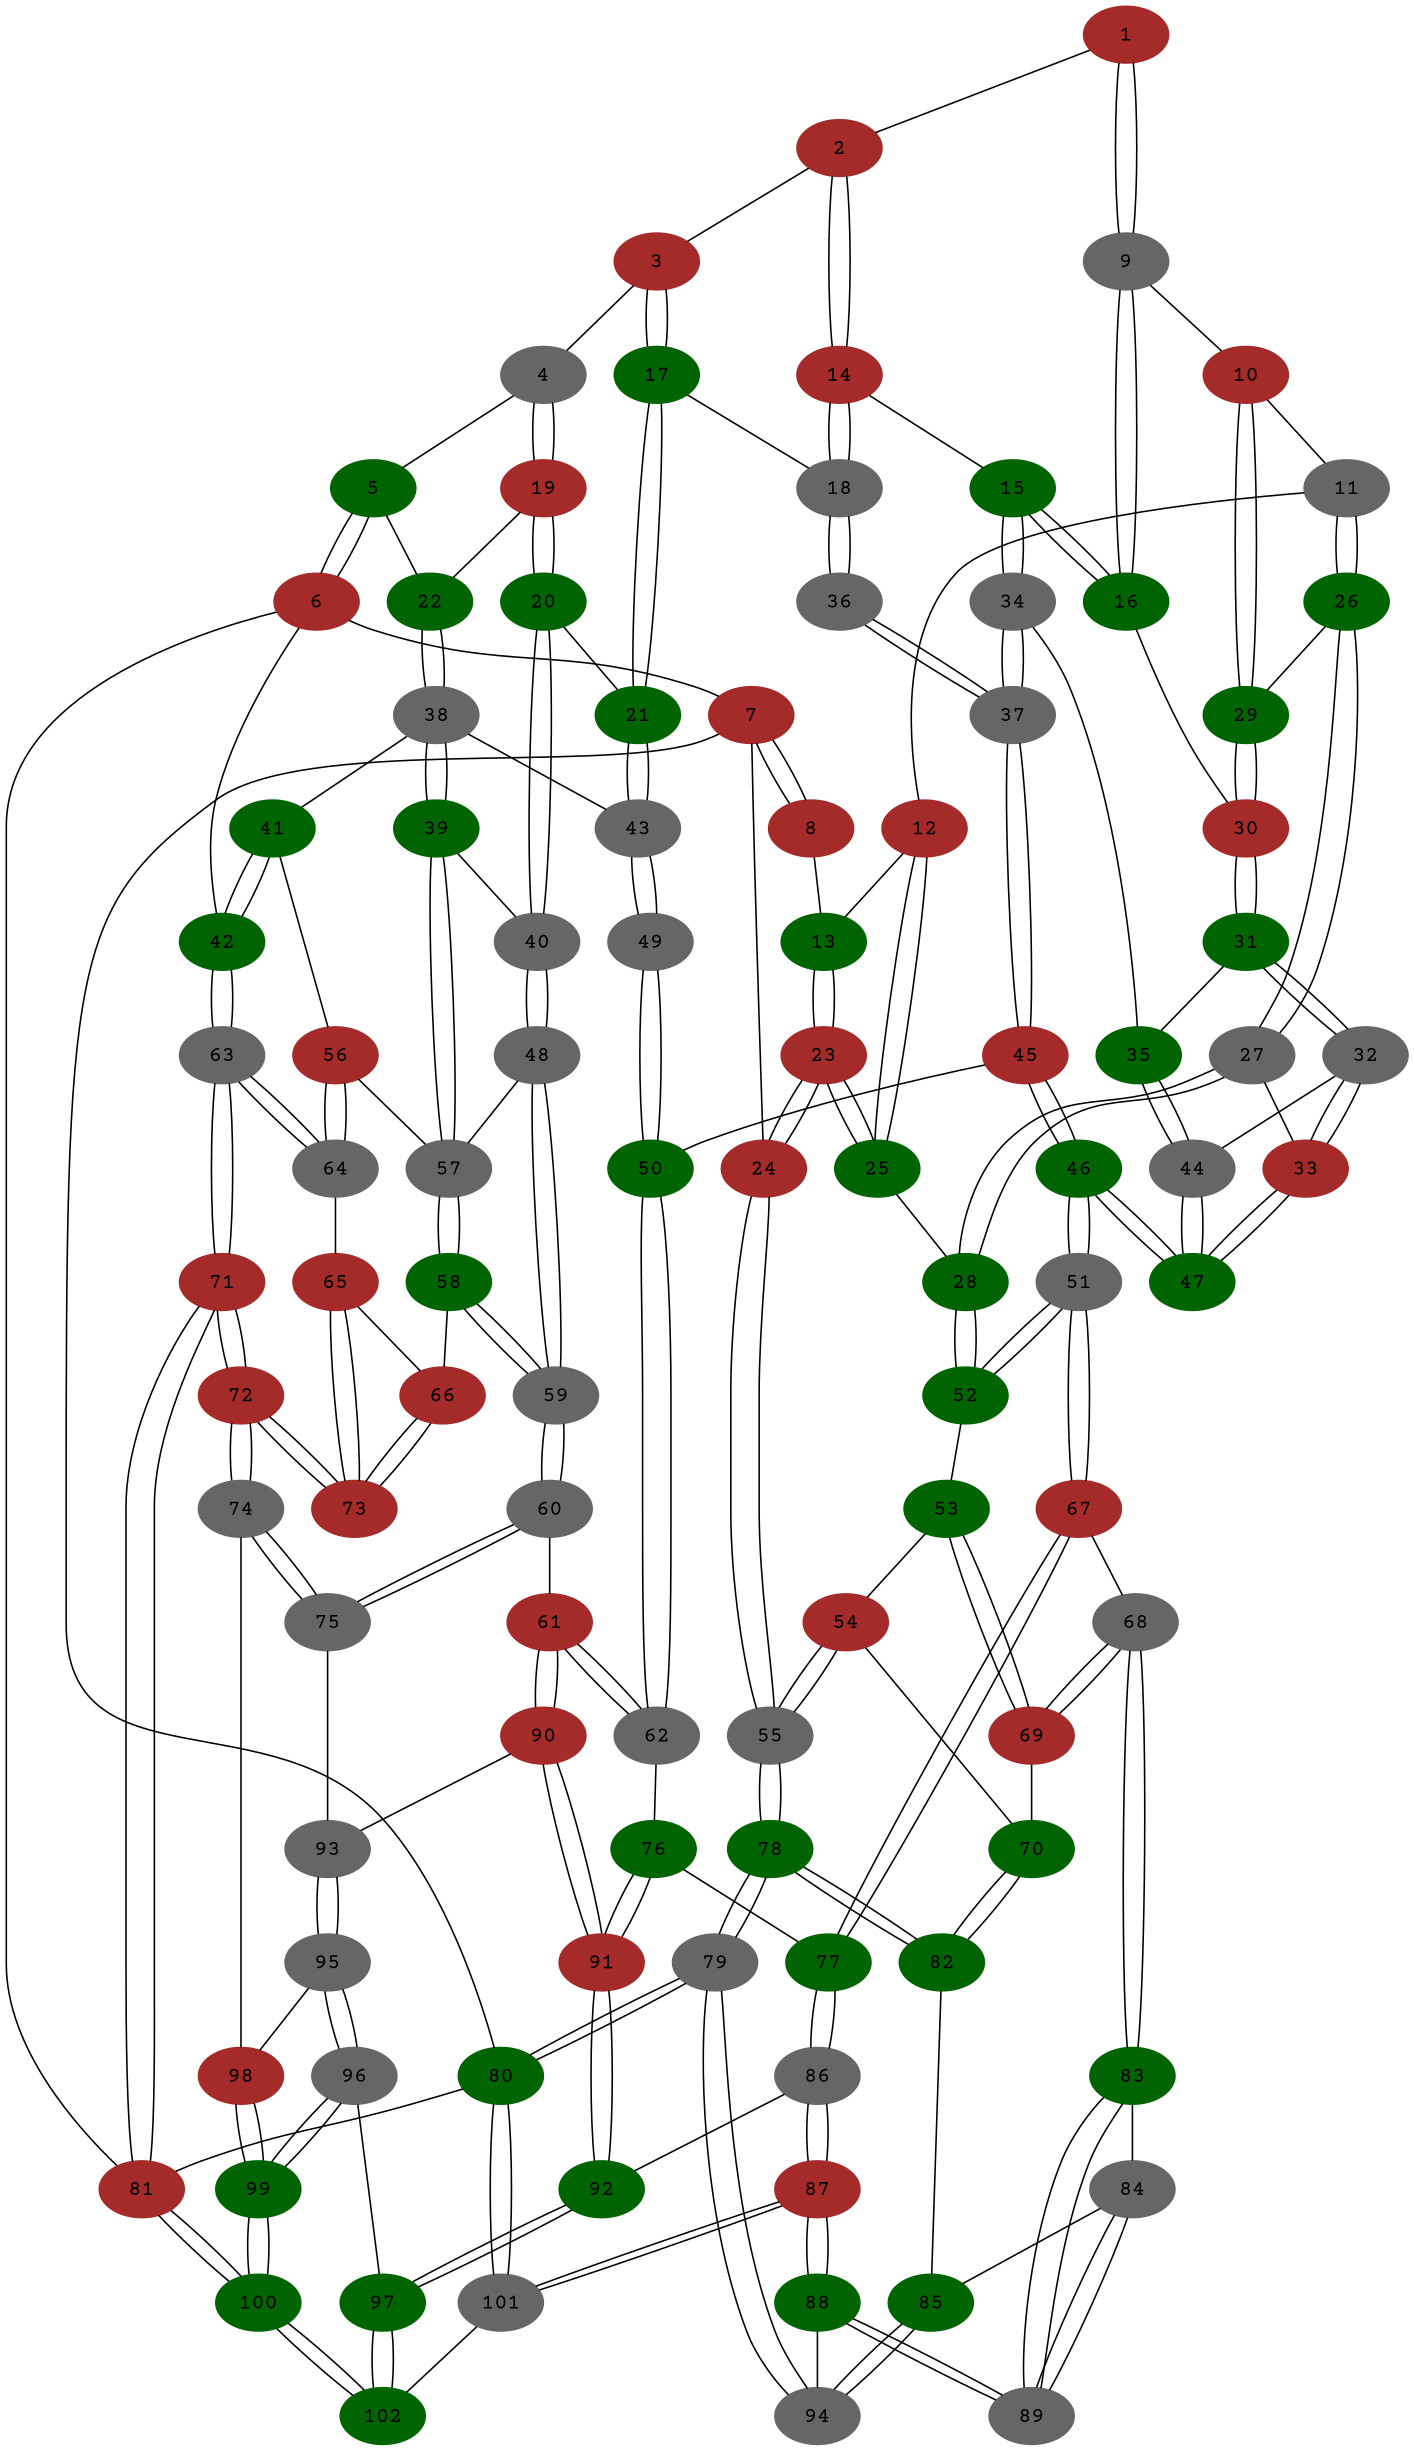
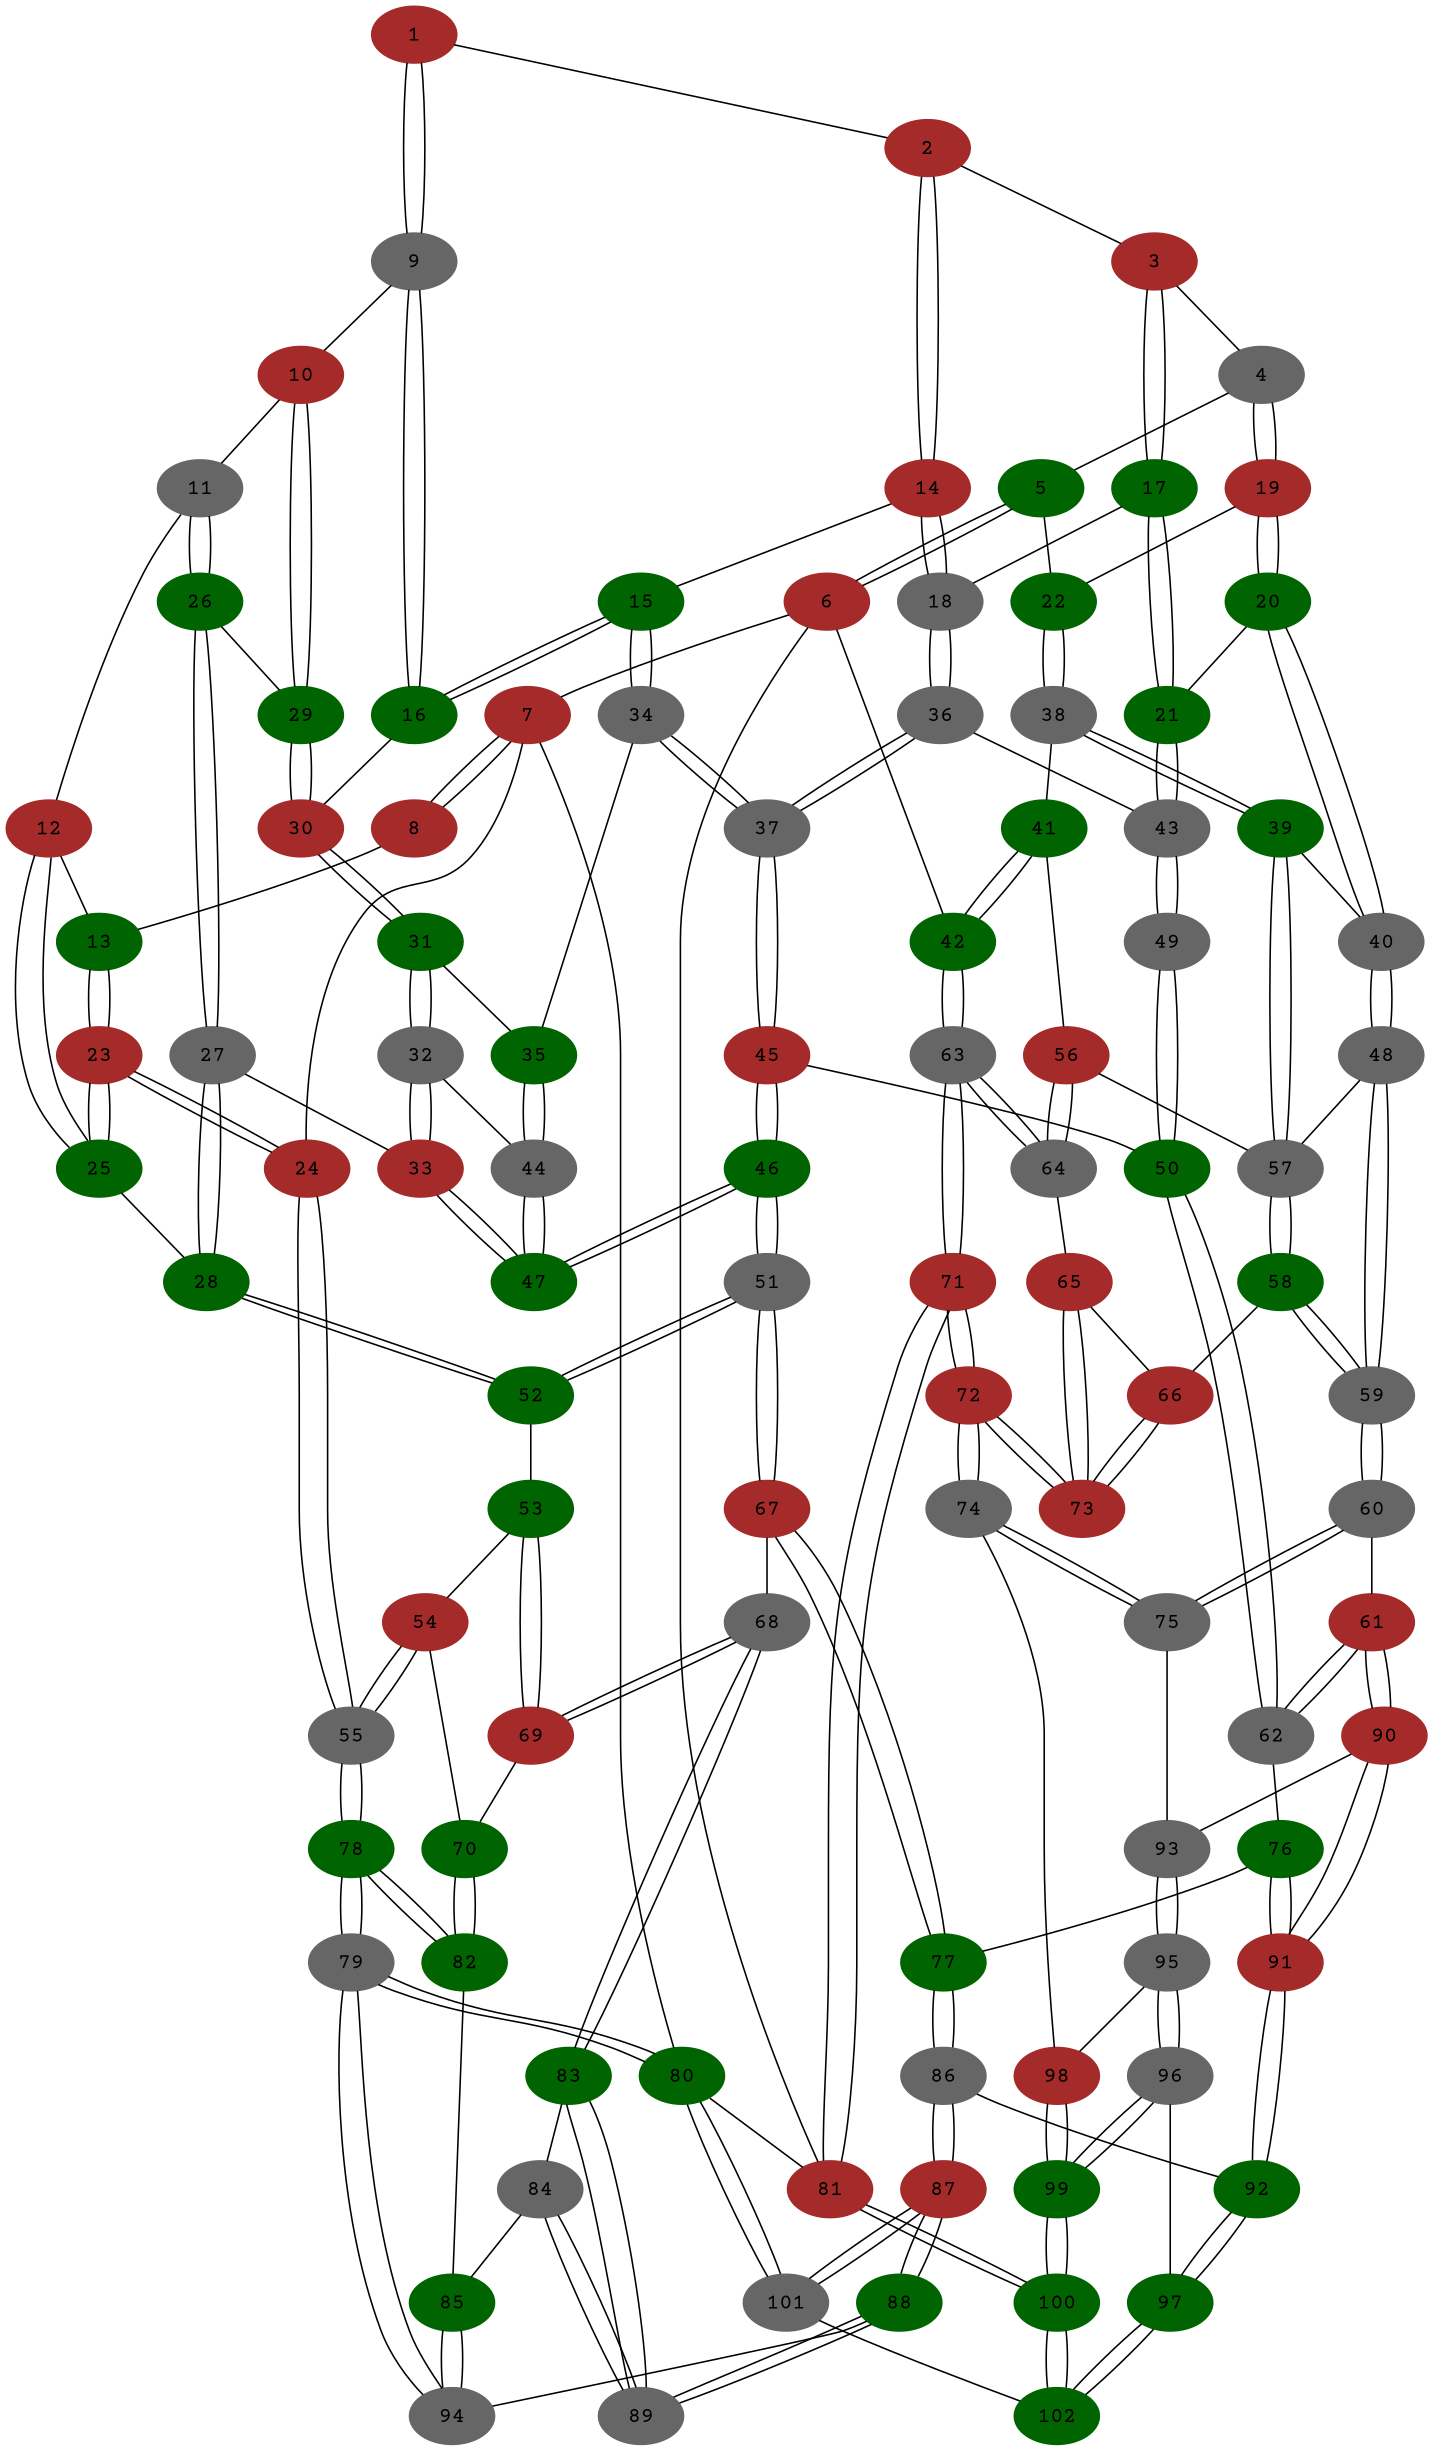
edge "38" -- "43": now "36" -- "43"
